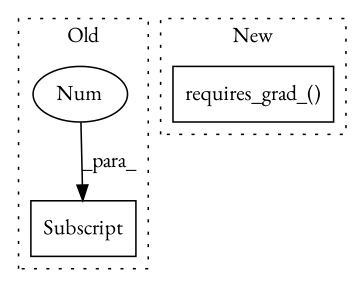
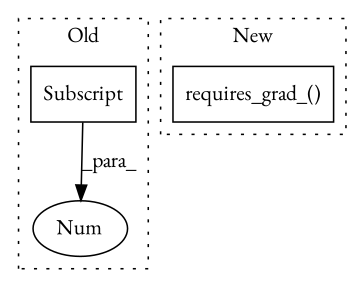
edge "Num" -> "Subscript": reversed
